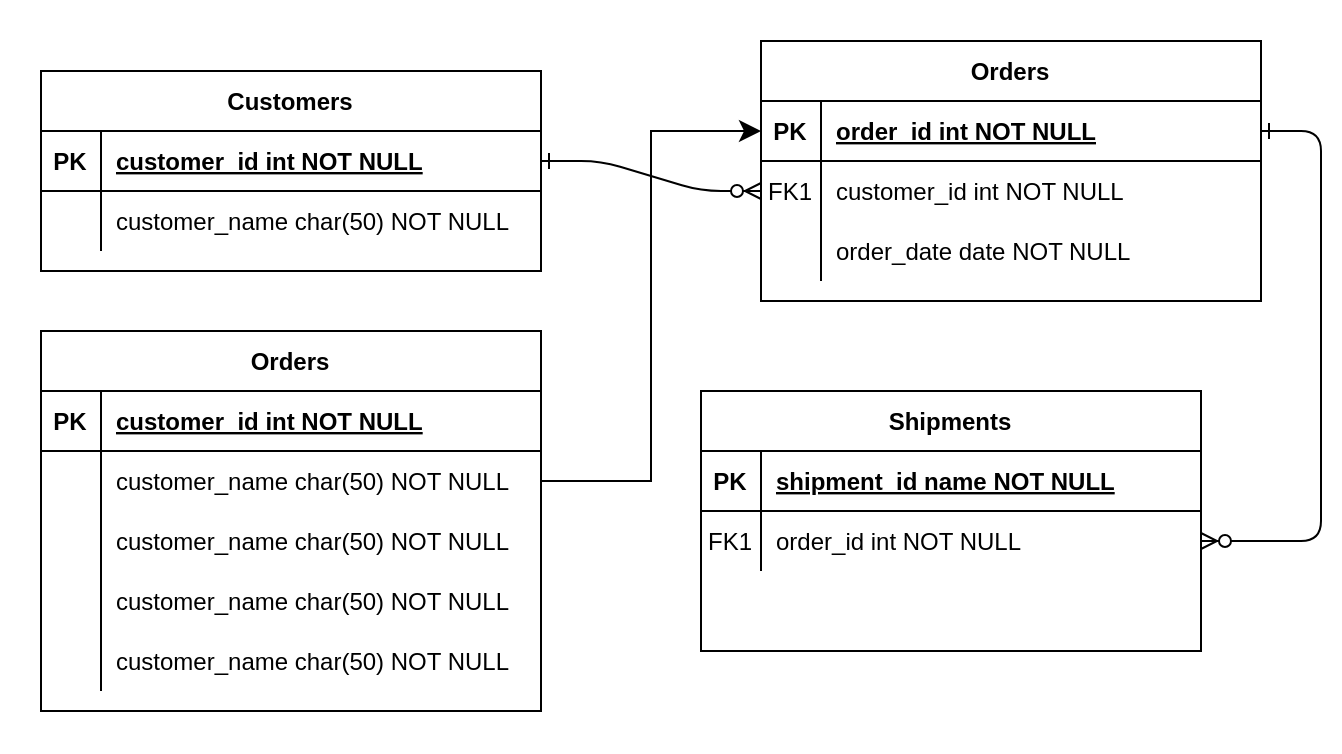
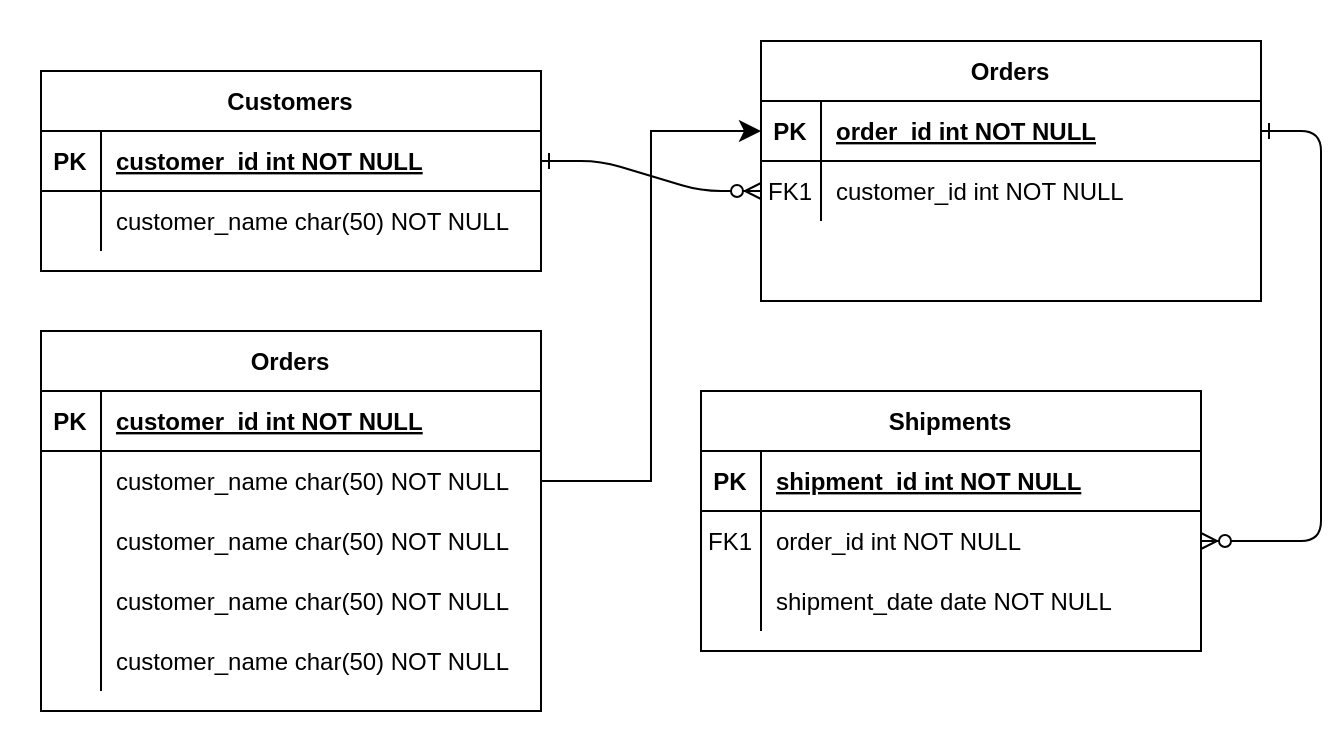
node "order_date date NOT NULL": removed
node "shipment_id name NOT NULL": label "shipment_id name NOT NULL" -> "shipment_id int NOT NULL"
node "shipment_date date NOT NULL": added
